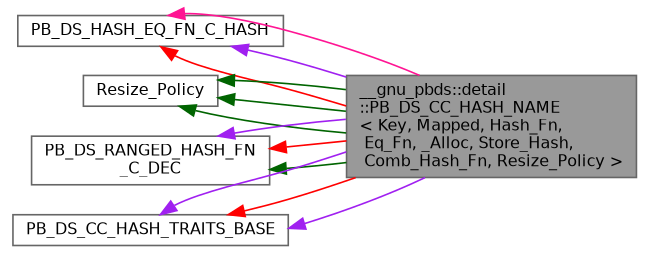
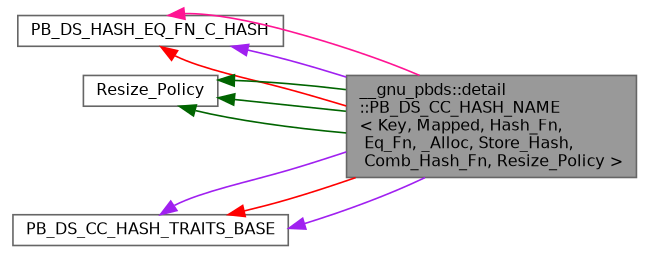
node "PB_DS_RANGED_HASH_FN _C_DEC": removed
